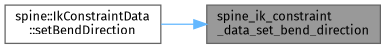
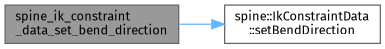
edge "spine::IkConstraintData ::setBendDirection" -> "spine_ik_constraint _data_set_bend_direction": reversed
